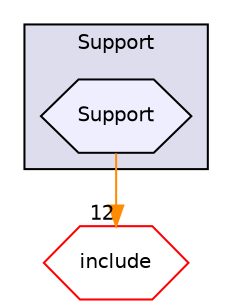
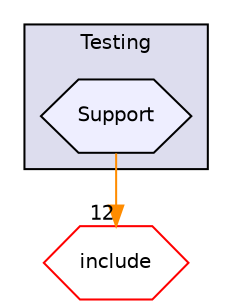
cluster "Support": label "Support" -> "Testing"
